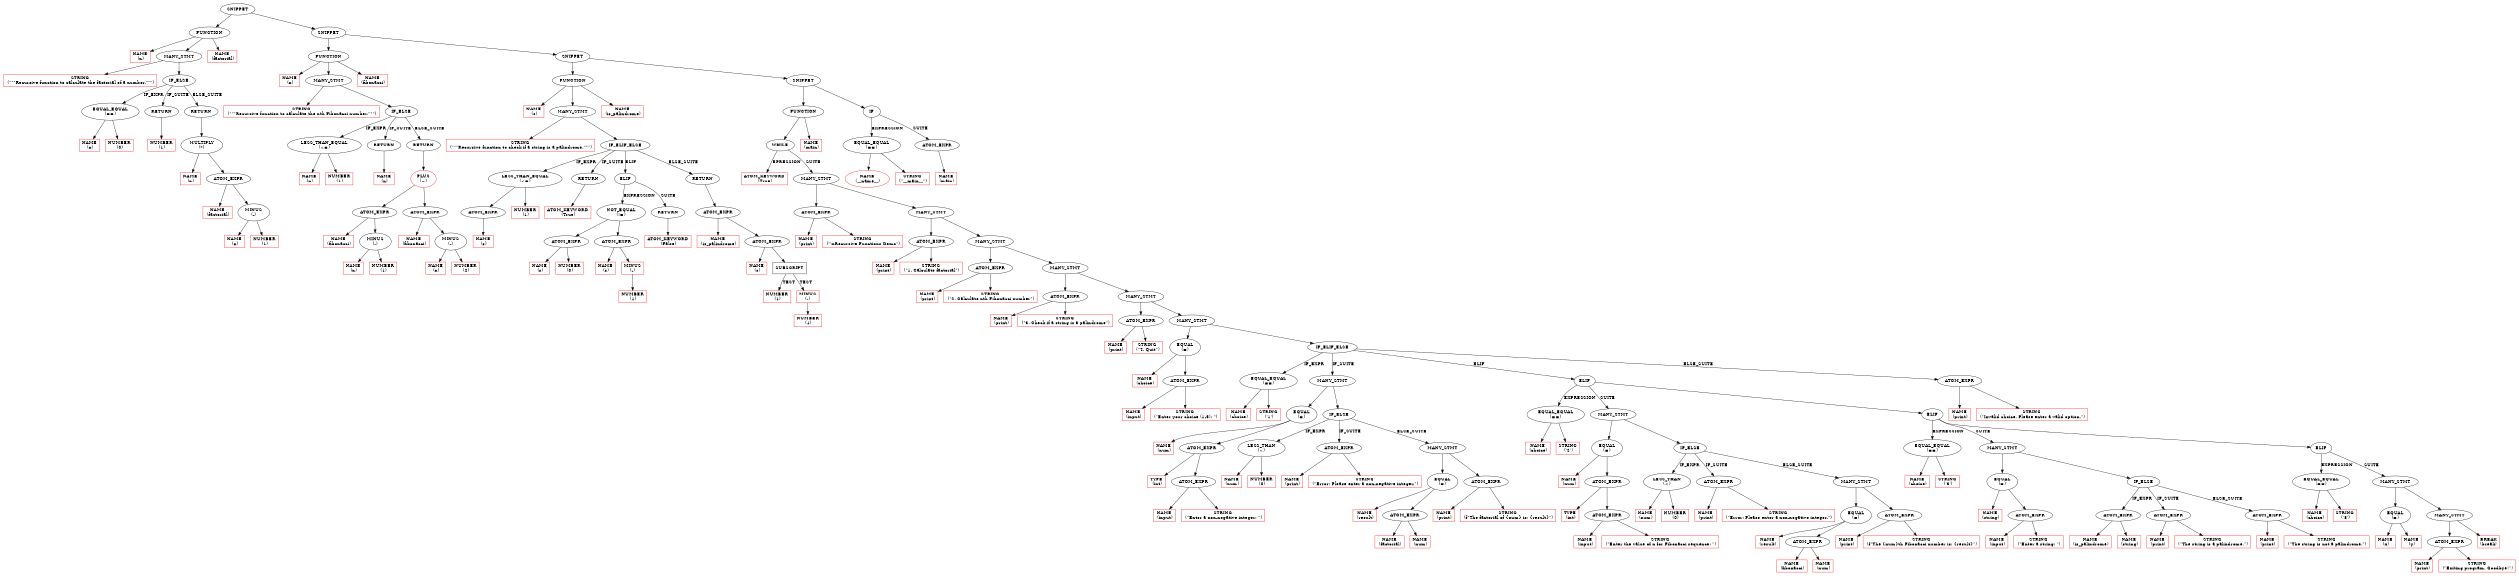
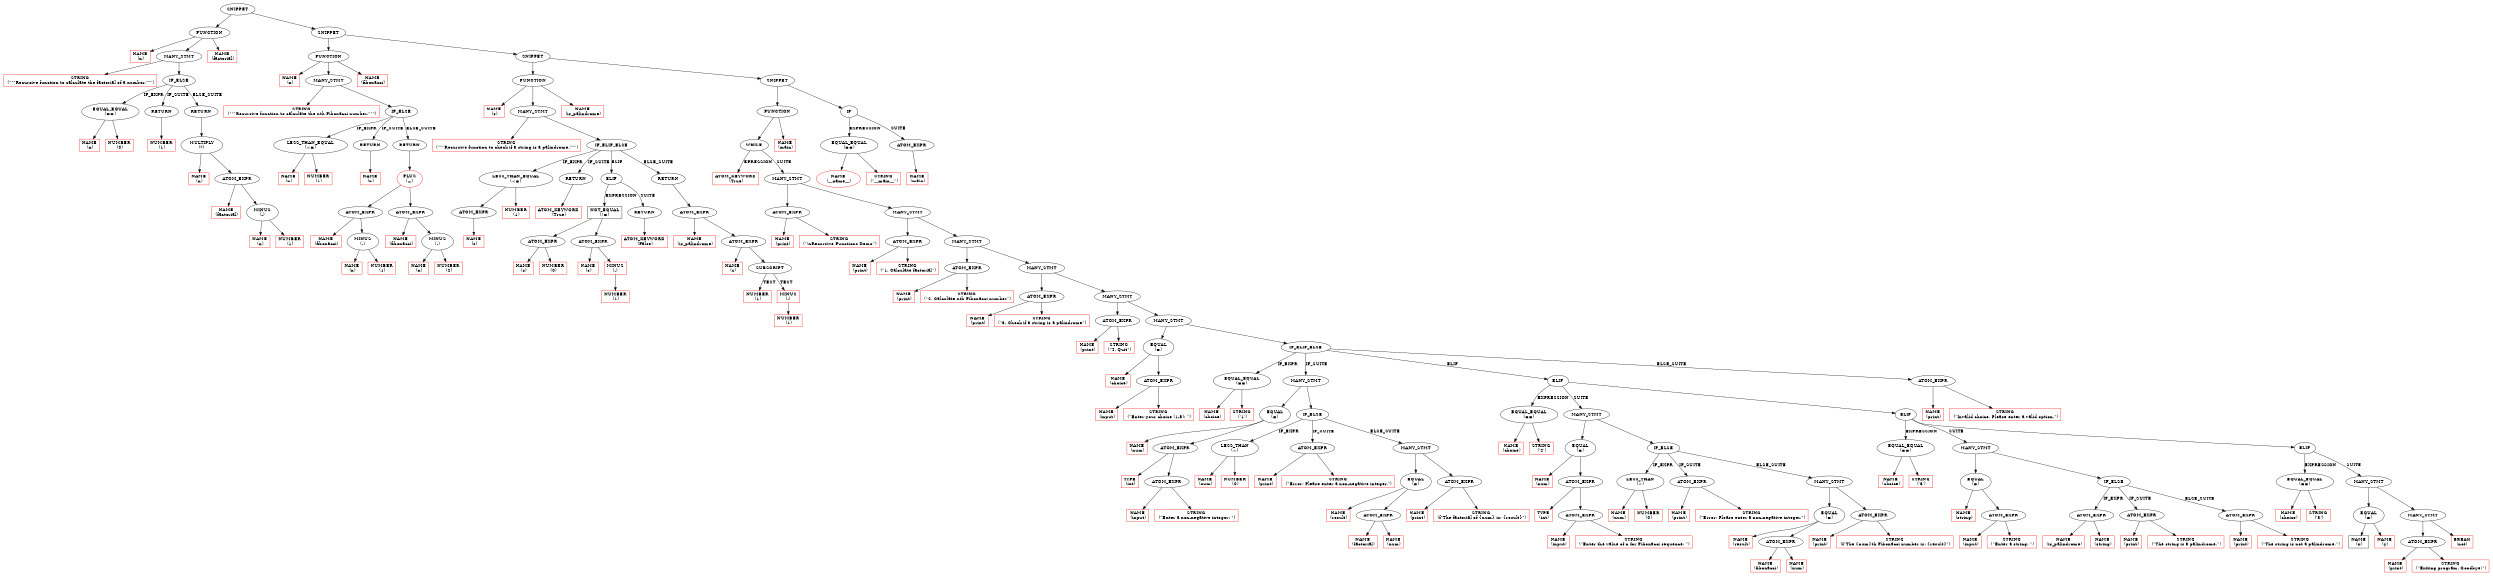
node "NOT_EQUAL (!=)": shape ellipse -> box
node "SUBSCRIPT": shape box -> ellipse
node "NAME (x)": color red -> black
node "BREAK (break)": label "BREAK (break)" -> "BREAK (not)"
